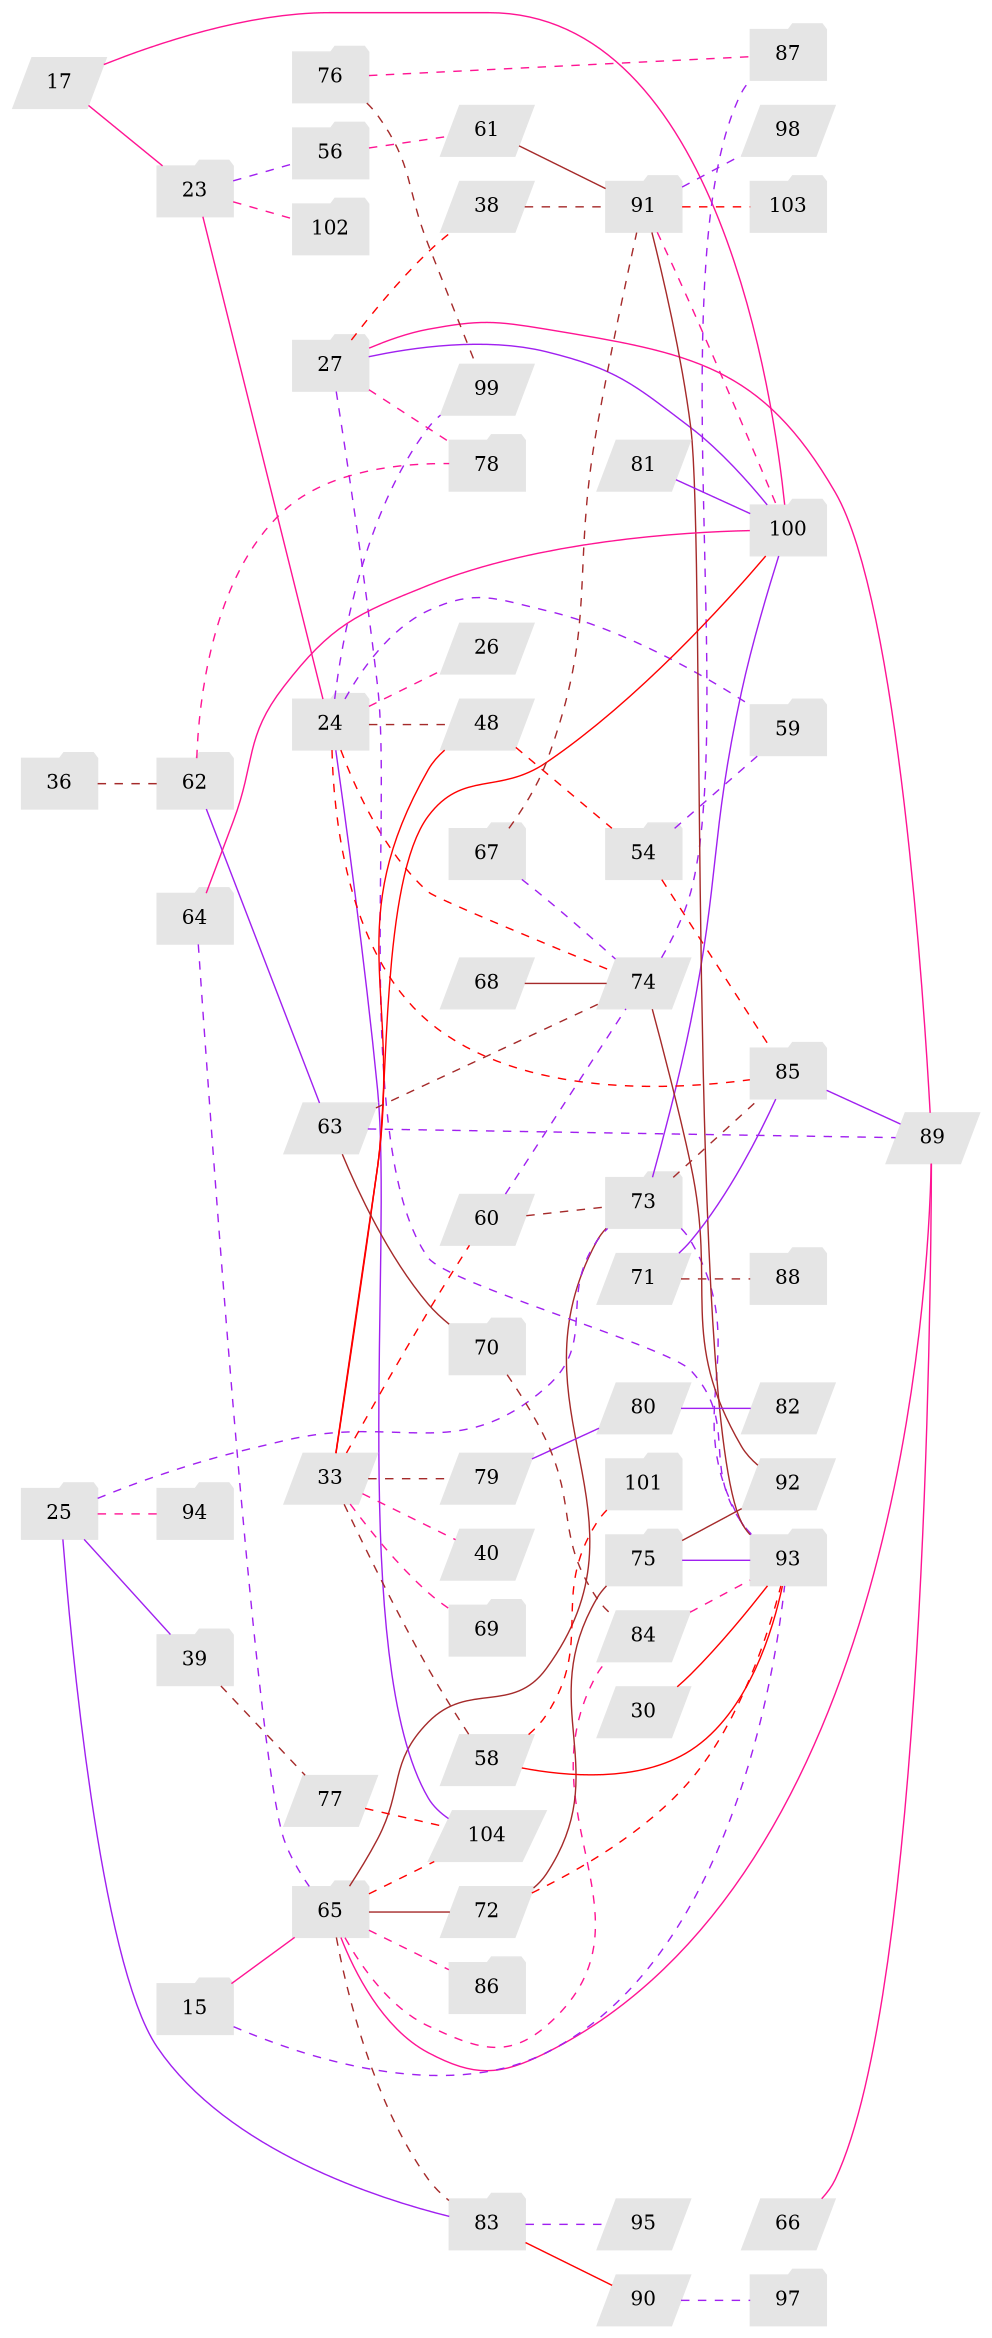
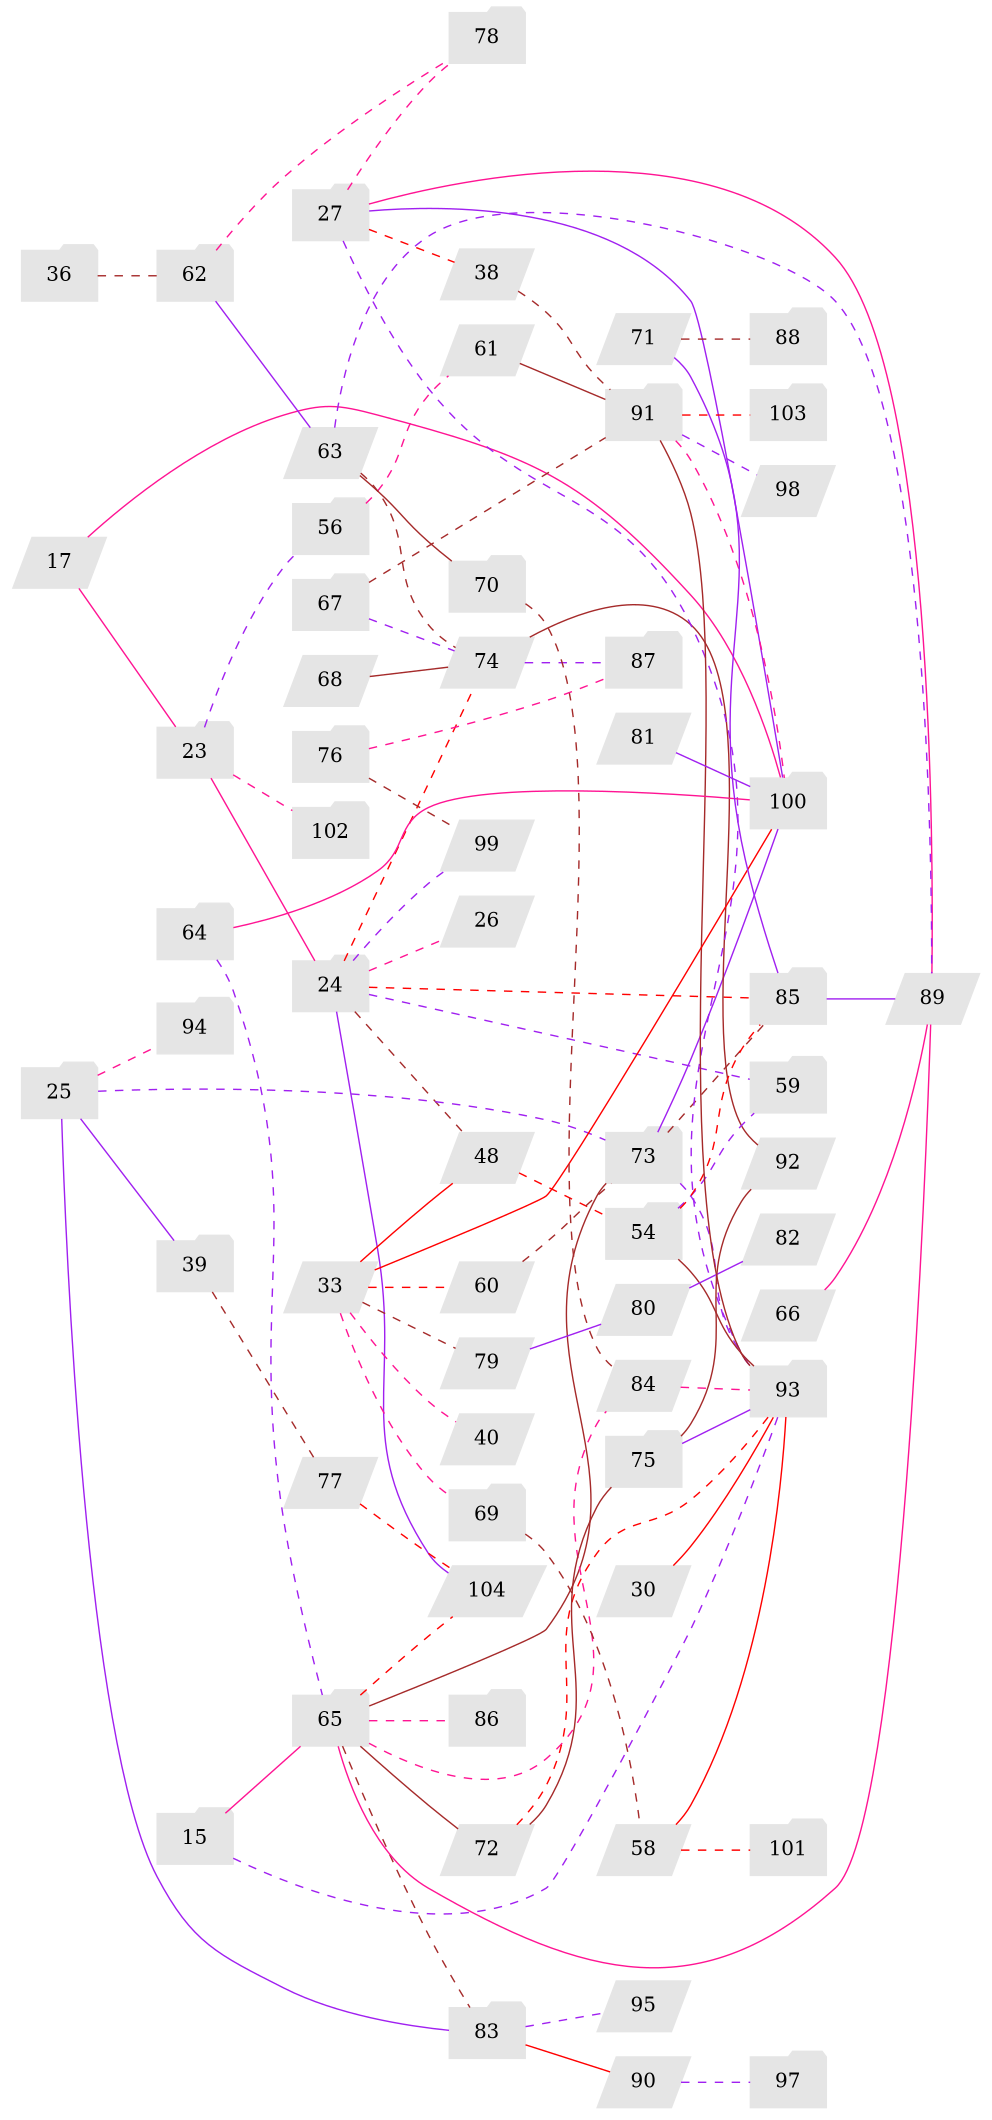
edge "74" -- "60": removed
edge "54" -- "93": added
edge "33" -- "58": now "69" -- "58"
